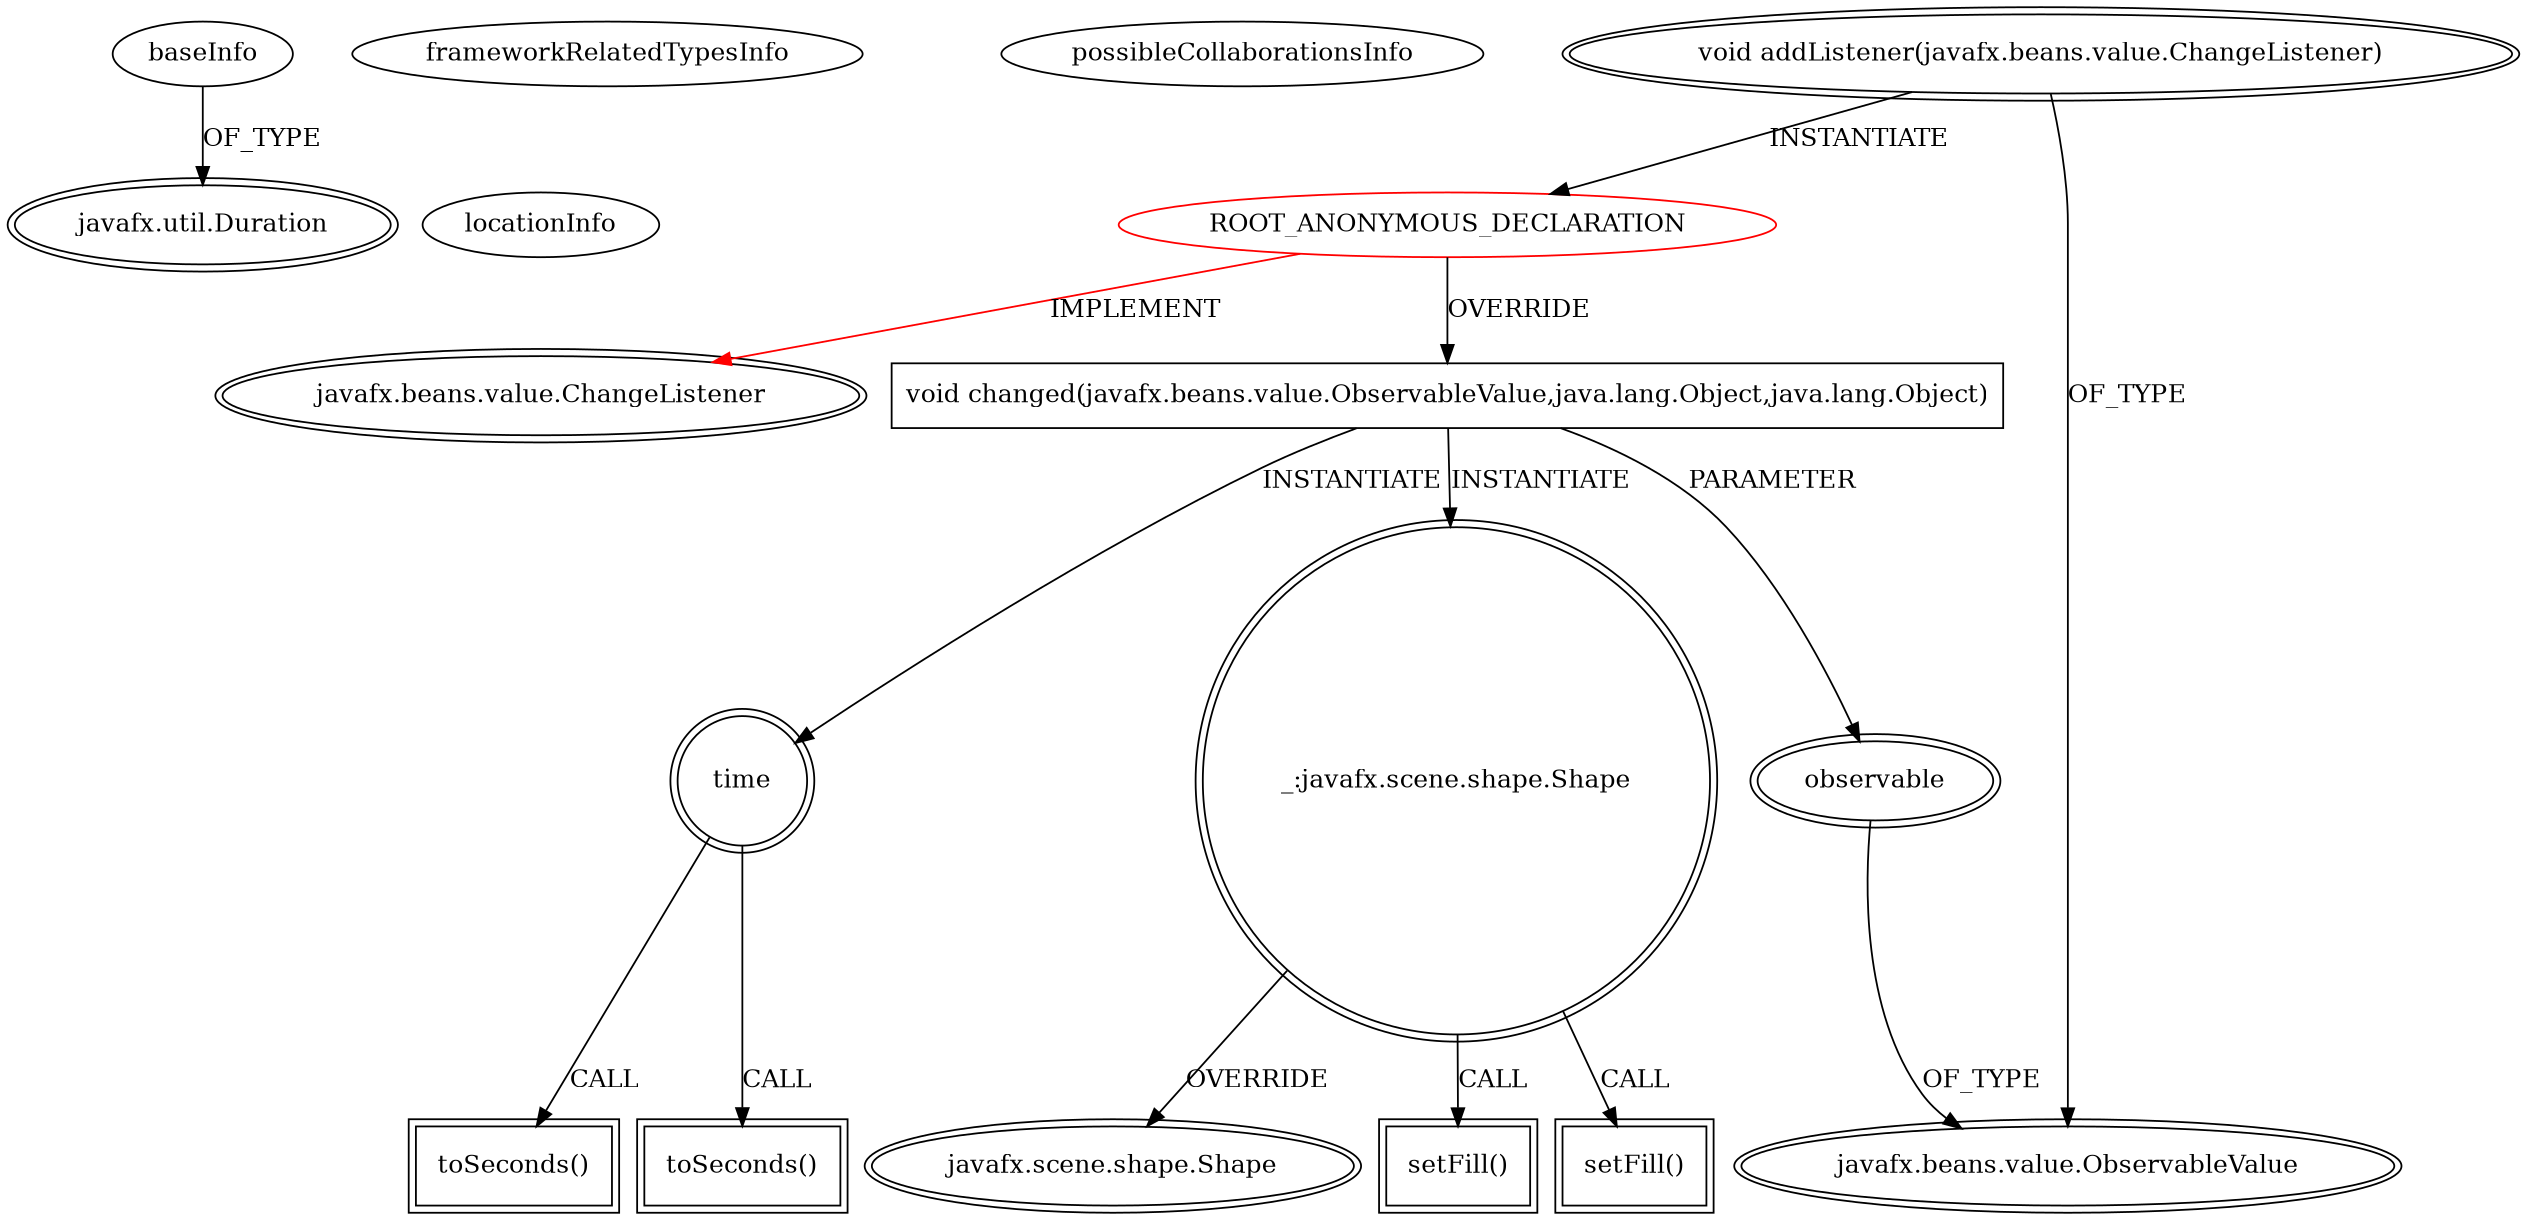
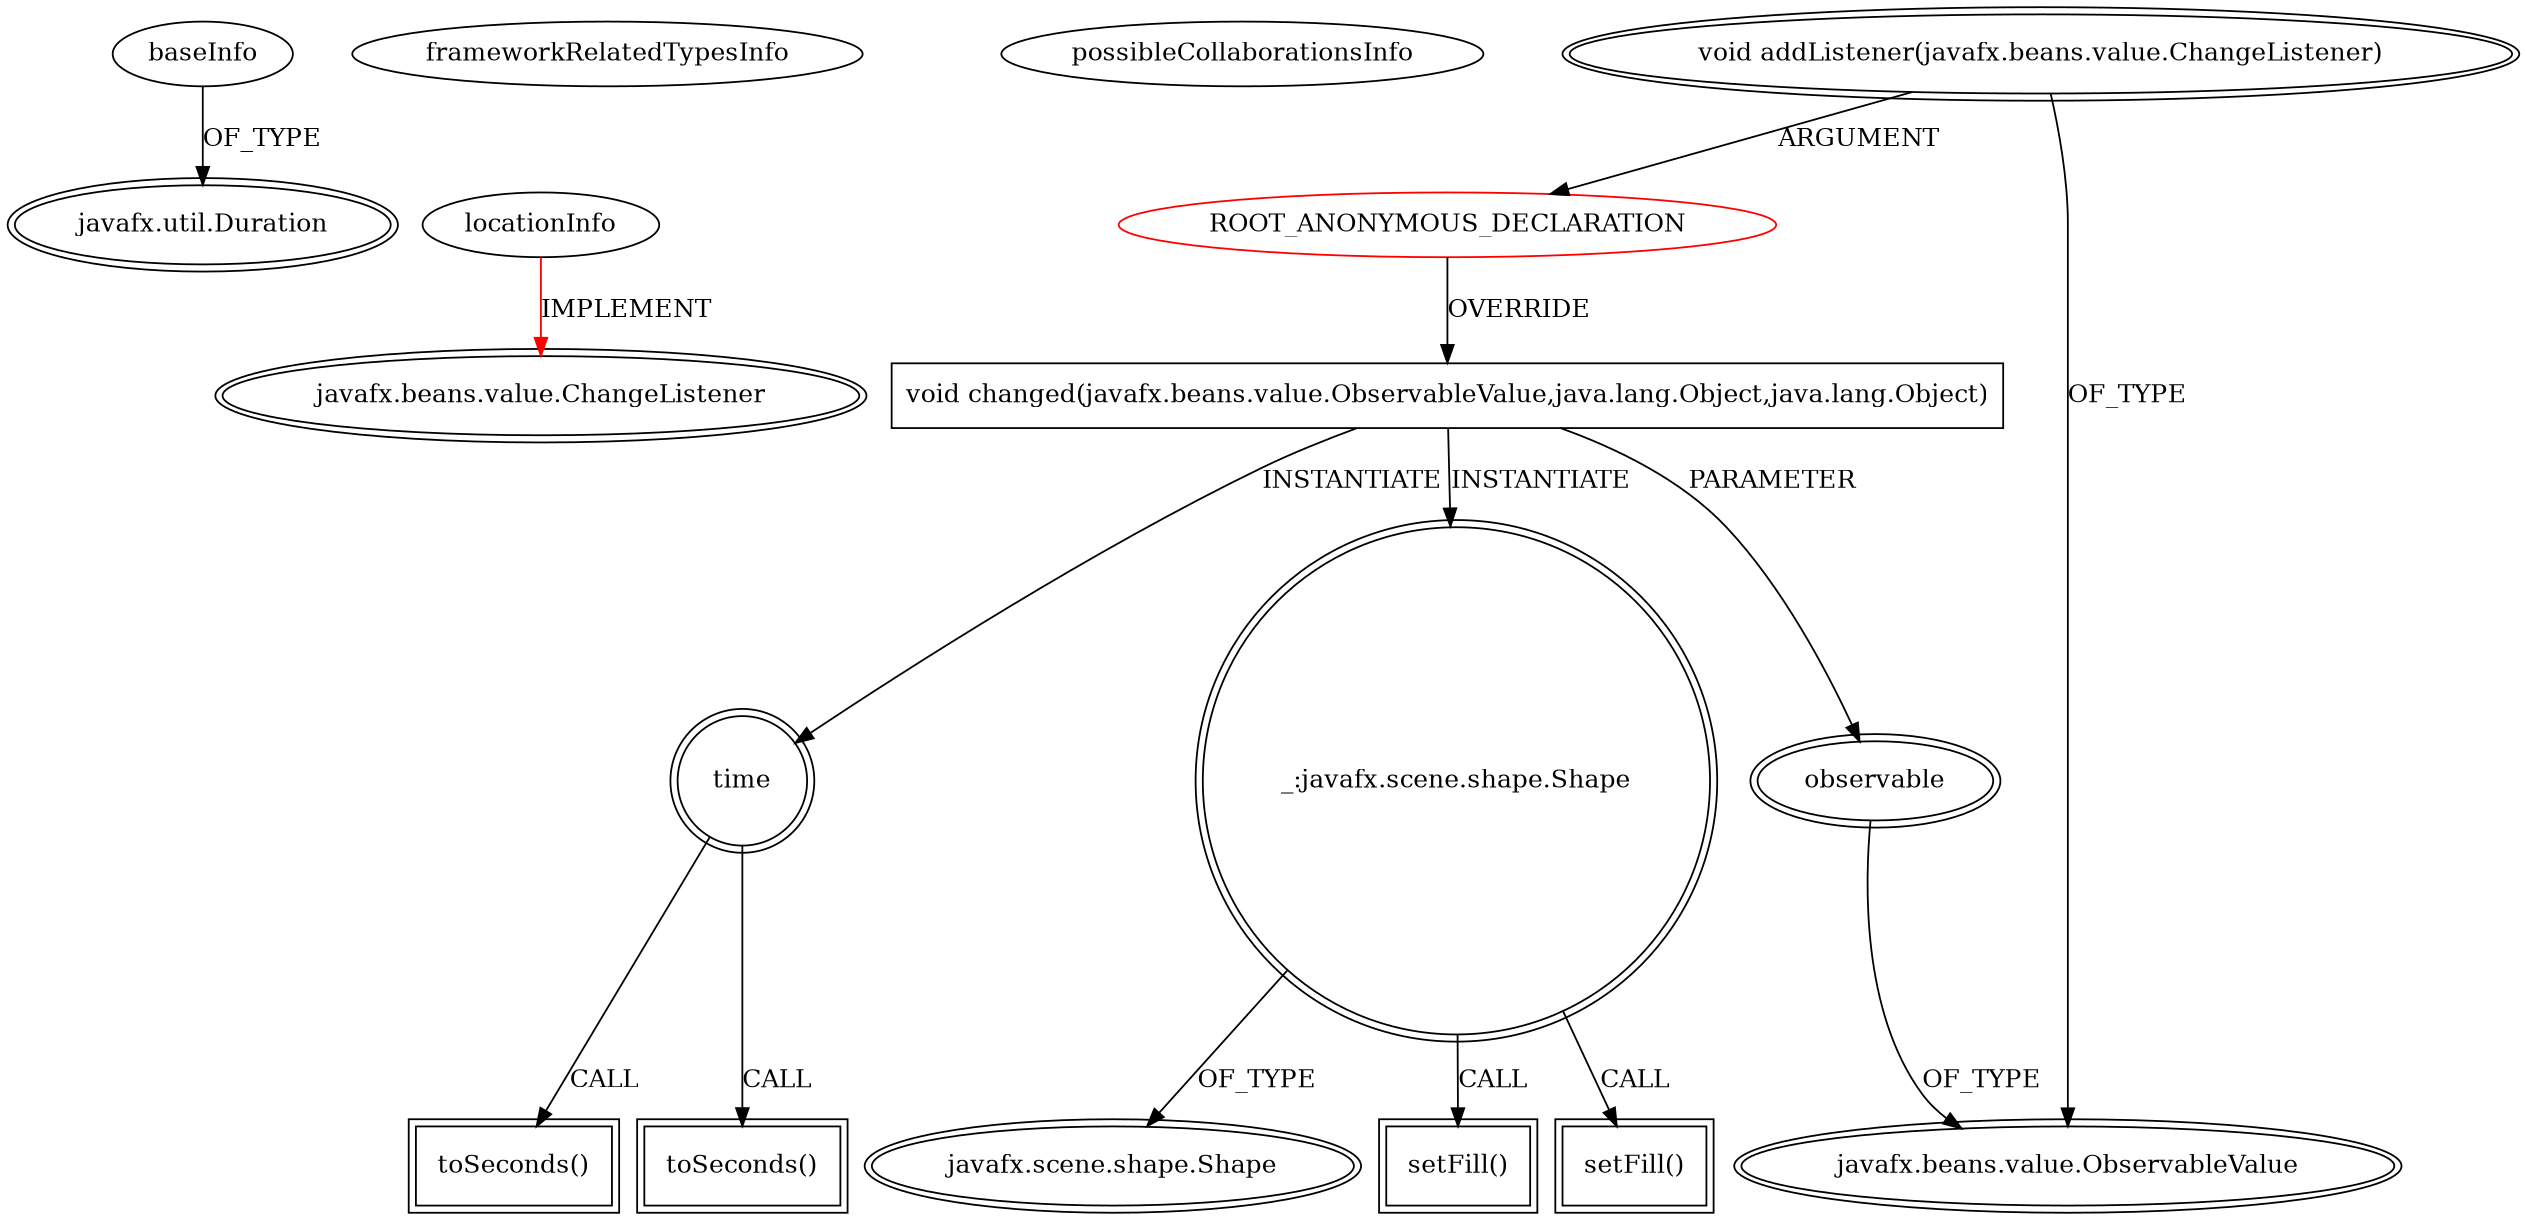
edge "void addListener(javafx.beans.value.ChangeListener)" -> "ROOT_ANONYMOUS_DECLARATION": label "INSTANTIATE" -> "ARGUMENT"
edge "ROOT_ANONYMOUS_DECLARATION" -> "javafx.beans.value.ChangeListener": now "locationInfo" -> "javafx.beans.value.ChangeListener"
edge "_:javafx.scene.shape.Shape" -> "javafx.scene.shape.Shape": label "OVERRIDE" -> "OF_TYPE"
